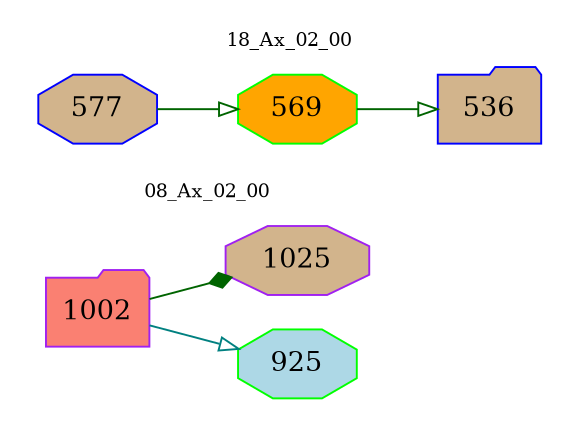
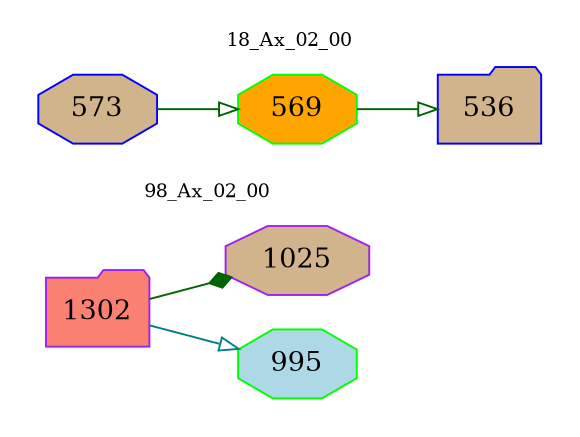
node "577": label "577" -> "573"
cluster "08_Ax_02_00": label "08_Ax_02_00" -> "98_Ax_02_00"
node "1002": label "1002" -> "1302"
node "925": label "925" -> "995"
